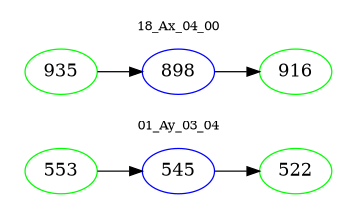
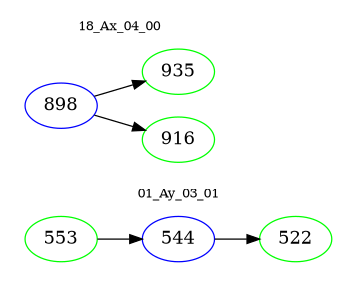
edge "935" -> "898": reversed
cluster "01_Ay_03_04": label "01_Ay_03_04" -> "01_Ay_03_01"
node "545": label "545" -> "544"
